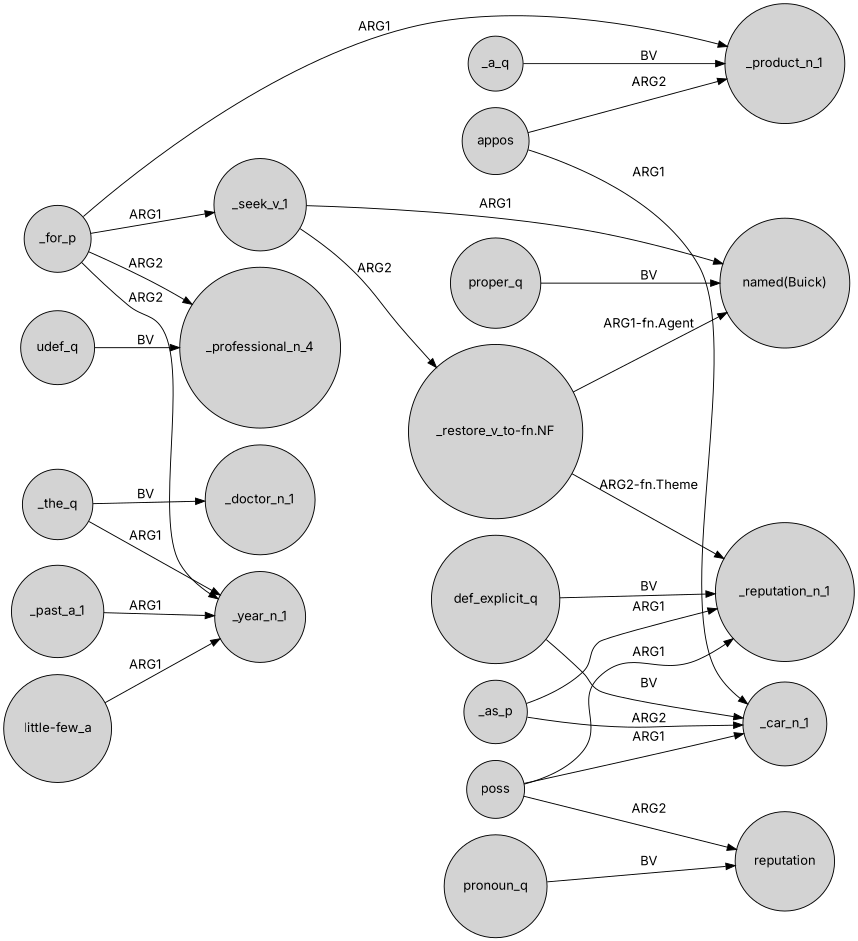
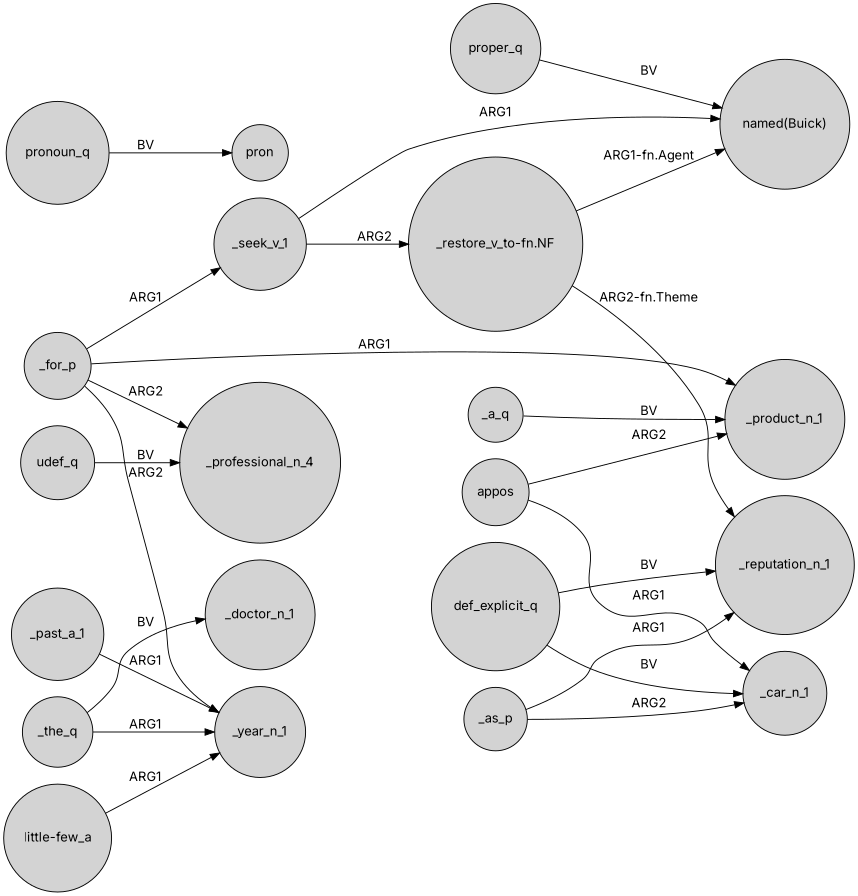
node "poss": removed
node "reputation": label "reputation" -> "pron"
